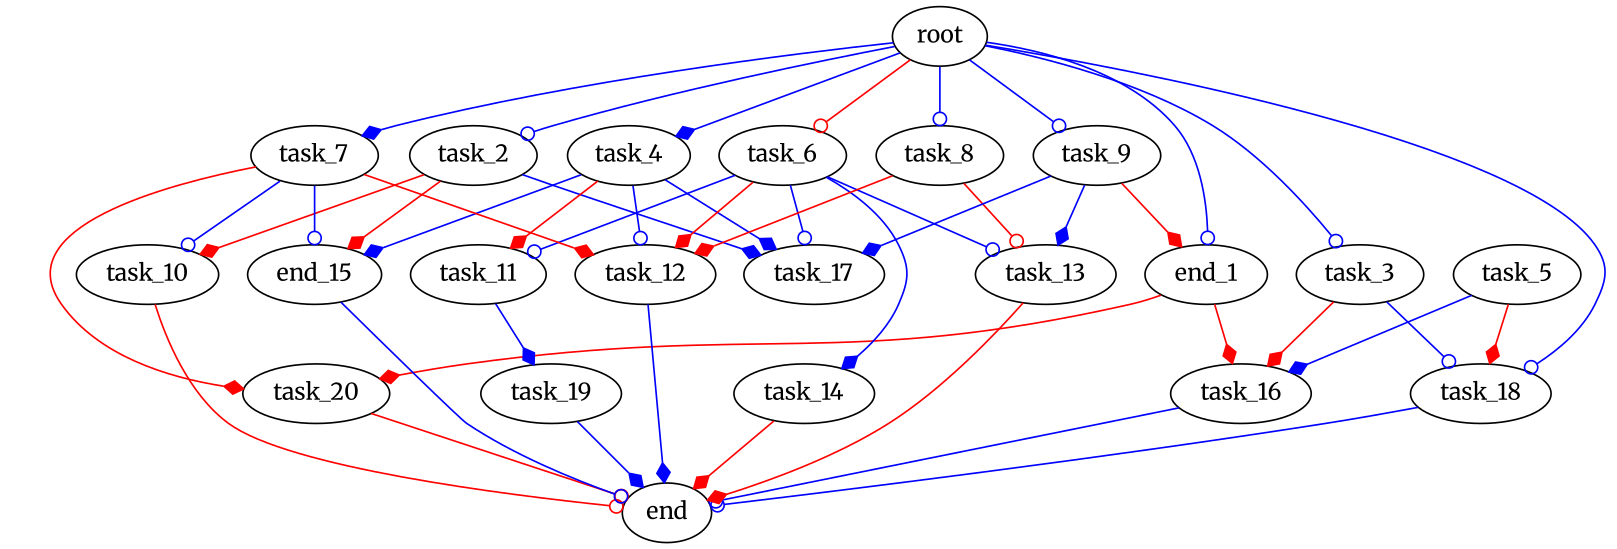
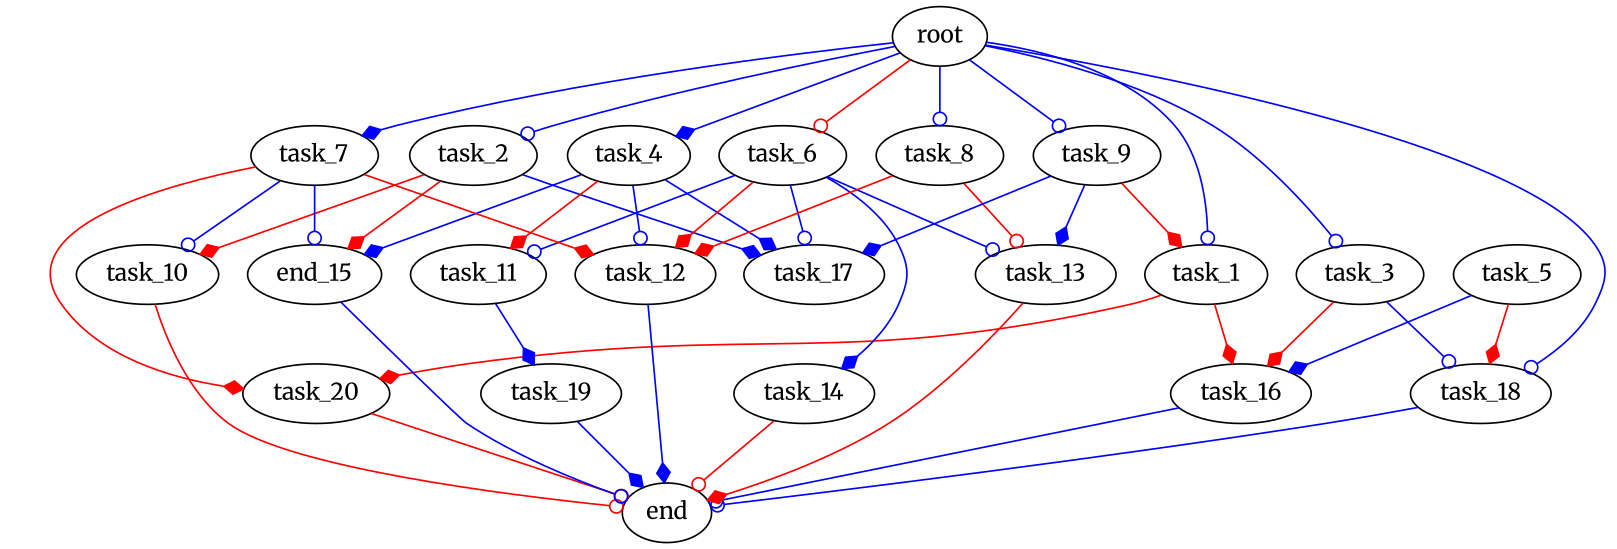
node "end_1": label "end_1" -> "task_1"
edge "task_14" -> "end": arrowhead diamond -> odot
